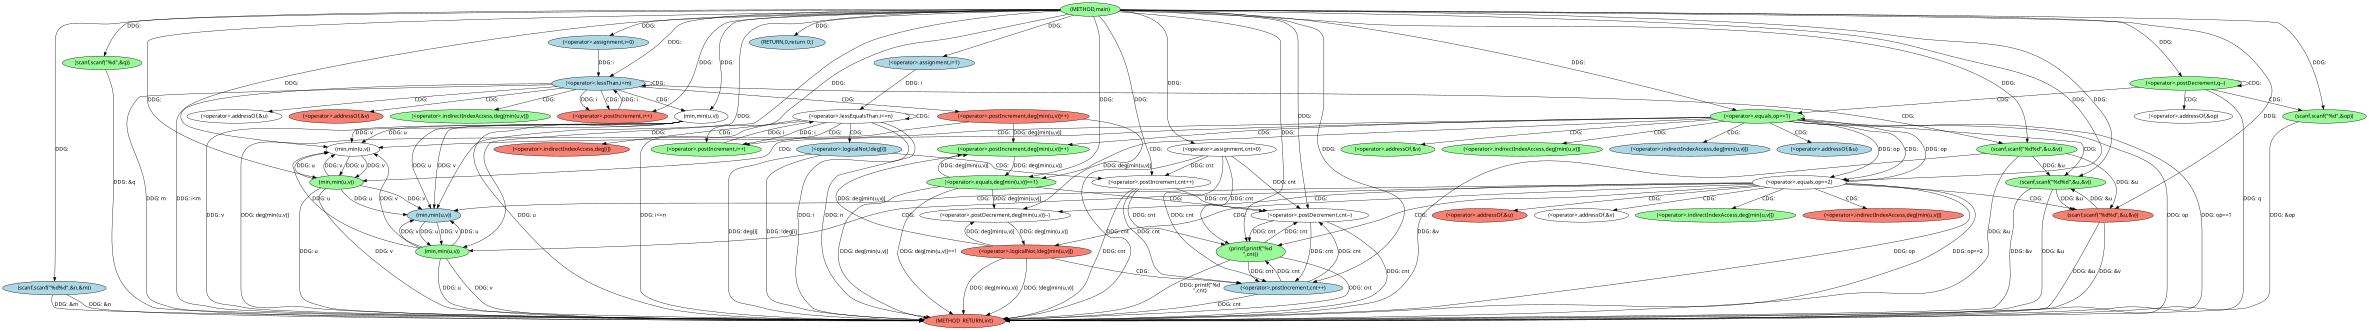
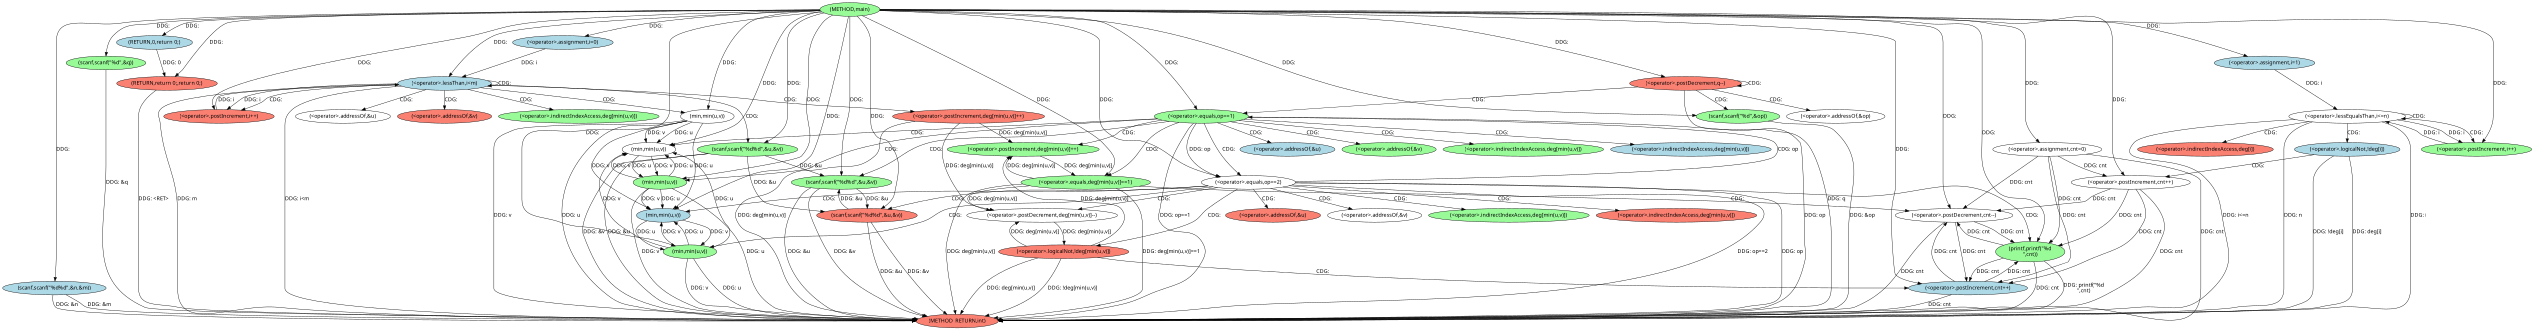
node "(RETURN,return 0;,return 0;)": added
node "(<operator>.postDecrement,q--)": fillcolor palegreen -> salmon
edge "(<operator>.equals,op==2)" -> "(<operator>.equals,op==1)": label "DDG: op" -> "CDG: op"
